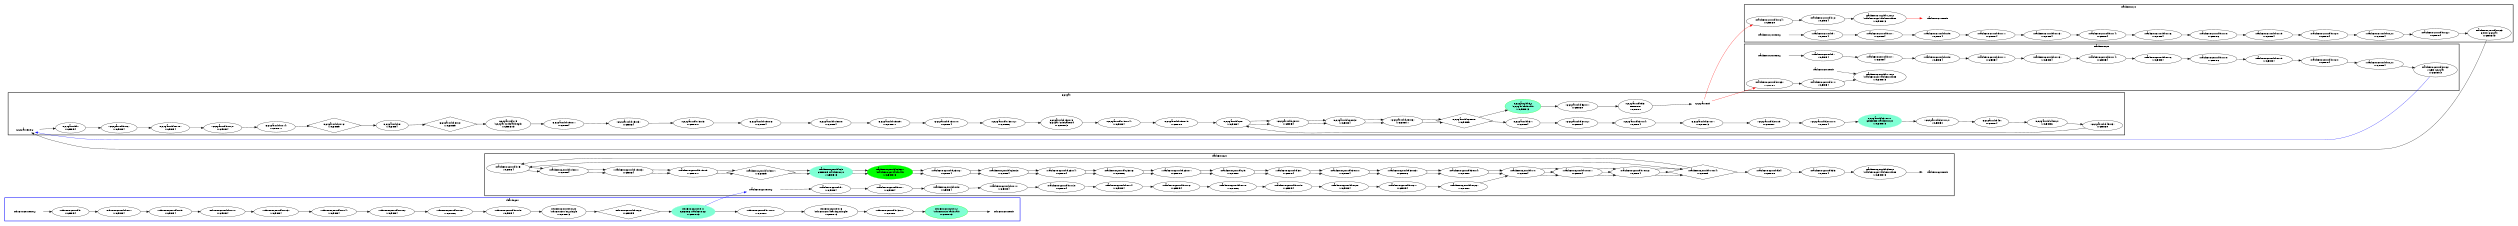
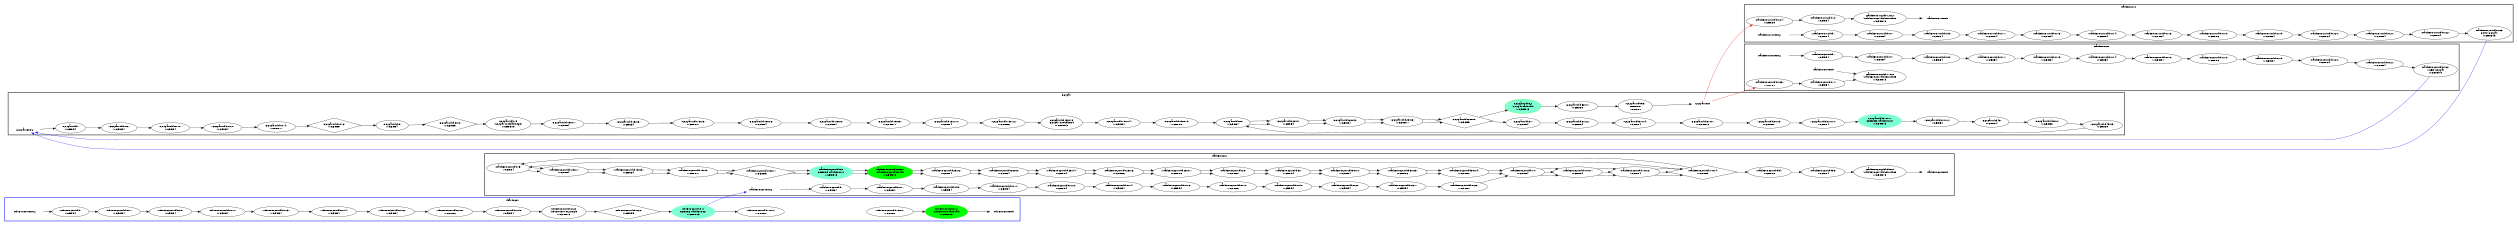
edge "_taskFunc1___bb12__2 (_taskFunc6_)taskenv_free WCET=13" -> "_taskFunc1__exit": color red -> black
edge "_taskFunc1___bb__23 CALL CC_par WCET=13" -> "CC_par_entry": color black -> blue
node "_thrFunc0___bb13 (_thrFunc0_)leaving_single WCET=13": removed
node "_thrFunc0___bb14 (_thrFunc0_)taskwait WCET=13": fillcolor aquamarine -> green
